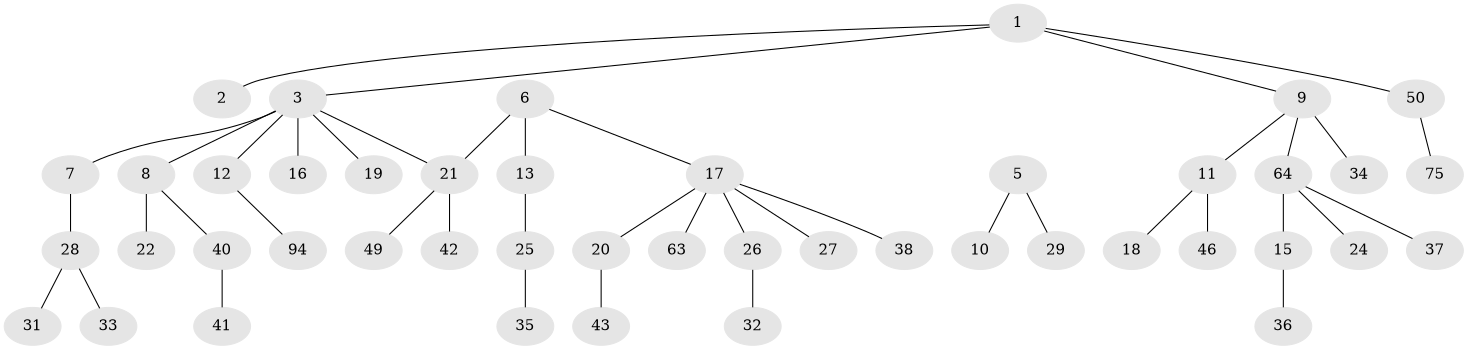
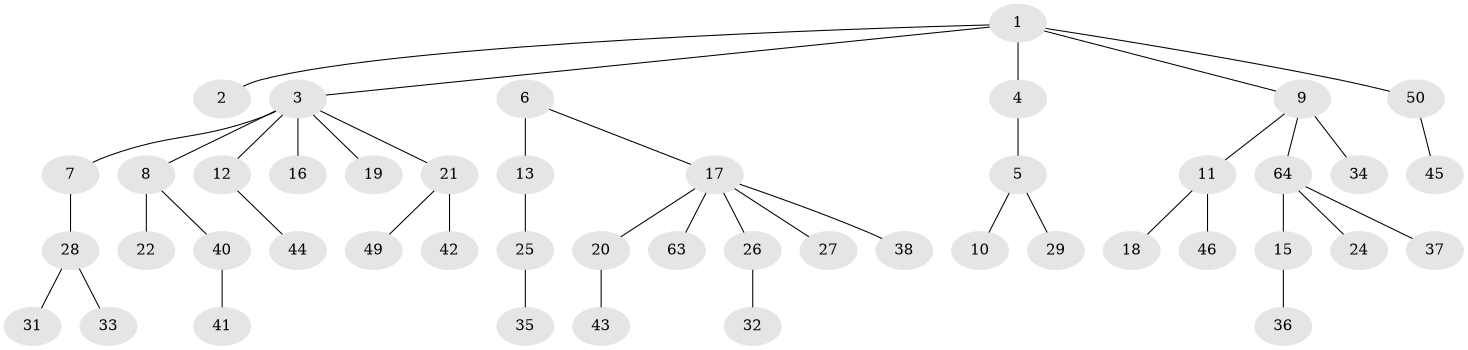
node "4": added
edge "6" -- "21": removed
node "75": label "75" -> "45"
node "94": label "94" -> "44"
